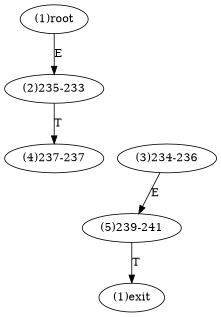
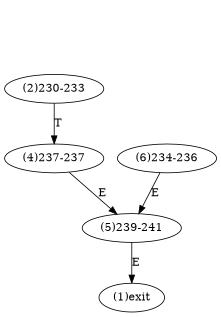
node "(1)root": removed
node "(2)235-233": label "(2)235-233" -> "(2)230-233"
node "(3)234-236": label "(3)234-236" -> "(6)234-236"
edge "(4)237-237" -> "(5)239-241": added, label "E"
edge "(5)239-241" -> "(1)exit": label "T" -> "E"
